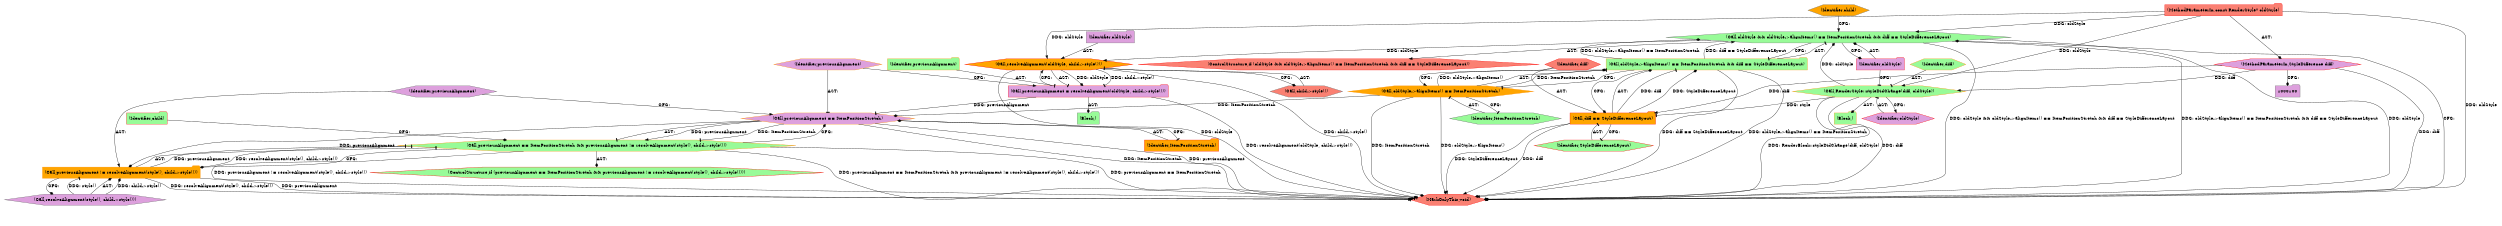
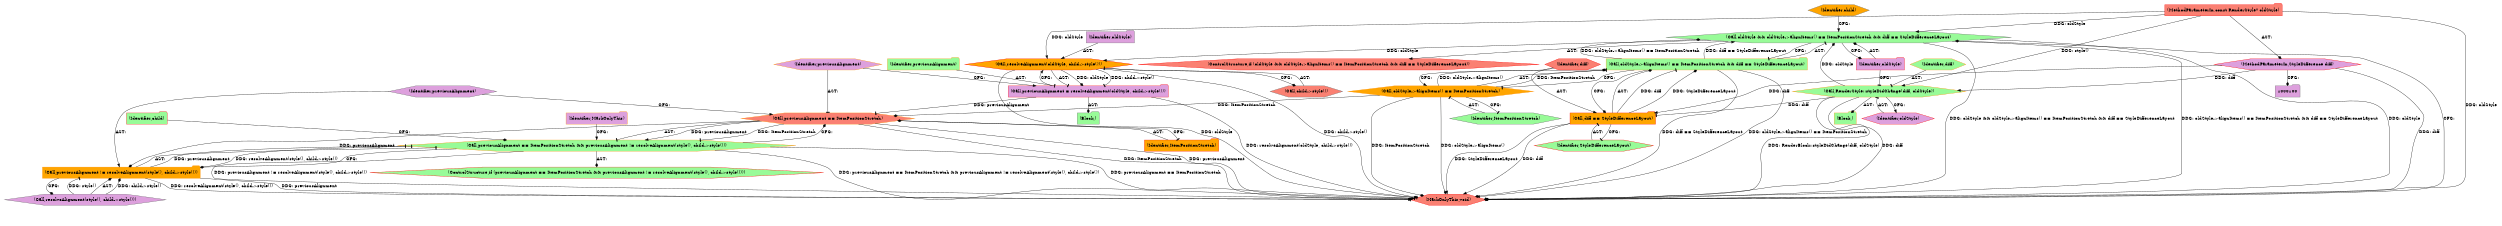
edge "(MethodParameterIn,const RenderStyle* oldStyle)" -> "(Call,RenderStyle::styleDidChange(diff, oldStyle))": label "DDG: oldStyle" -> "DDG: style()"
edge "(Call,RenderStyle::styleDidChange(diff, oldStyle))" -> "(Call,diff == StyleDifferenceLayout)": label "DDG: style" -> "DDG: diff"
node "(Identifier,MarkOnlyThis)": added
node "(Call,previousAlignment == ItemPositionStretch)": fillcolor plum -> salmon
